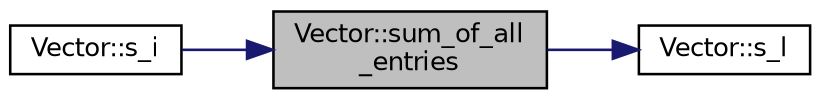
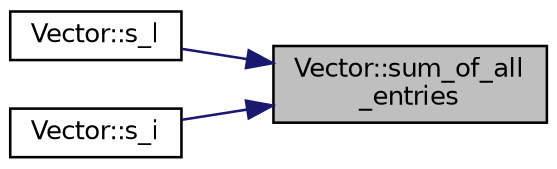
edge "Vector::sum_of_all _entries" -> "Vector::s_l": reversed
